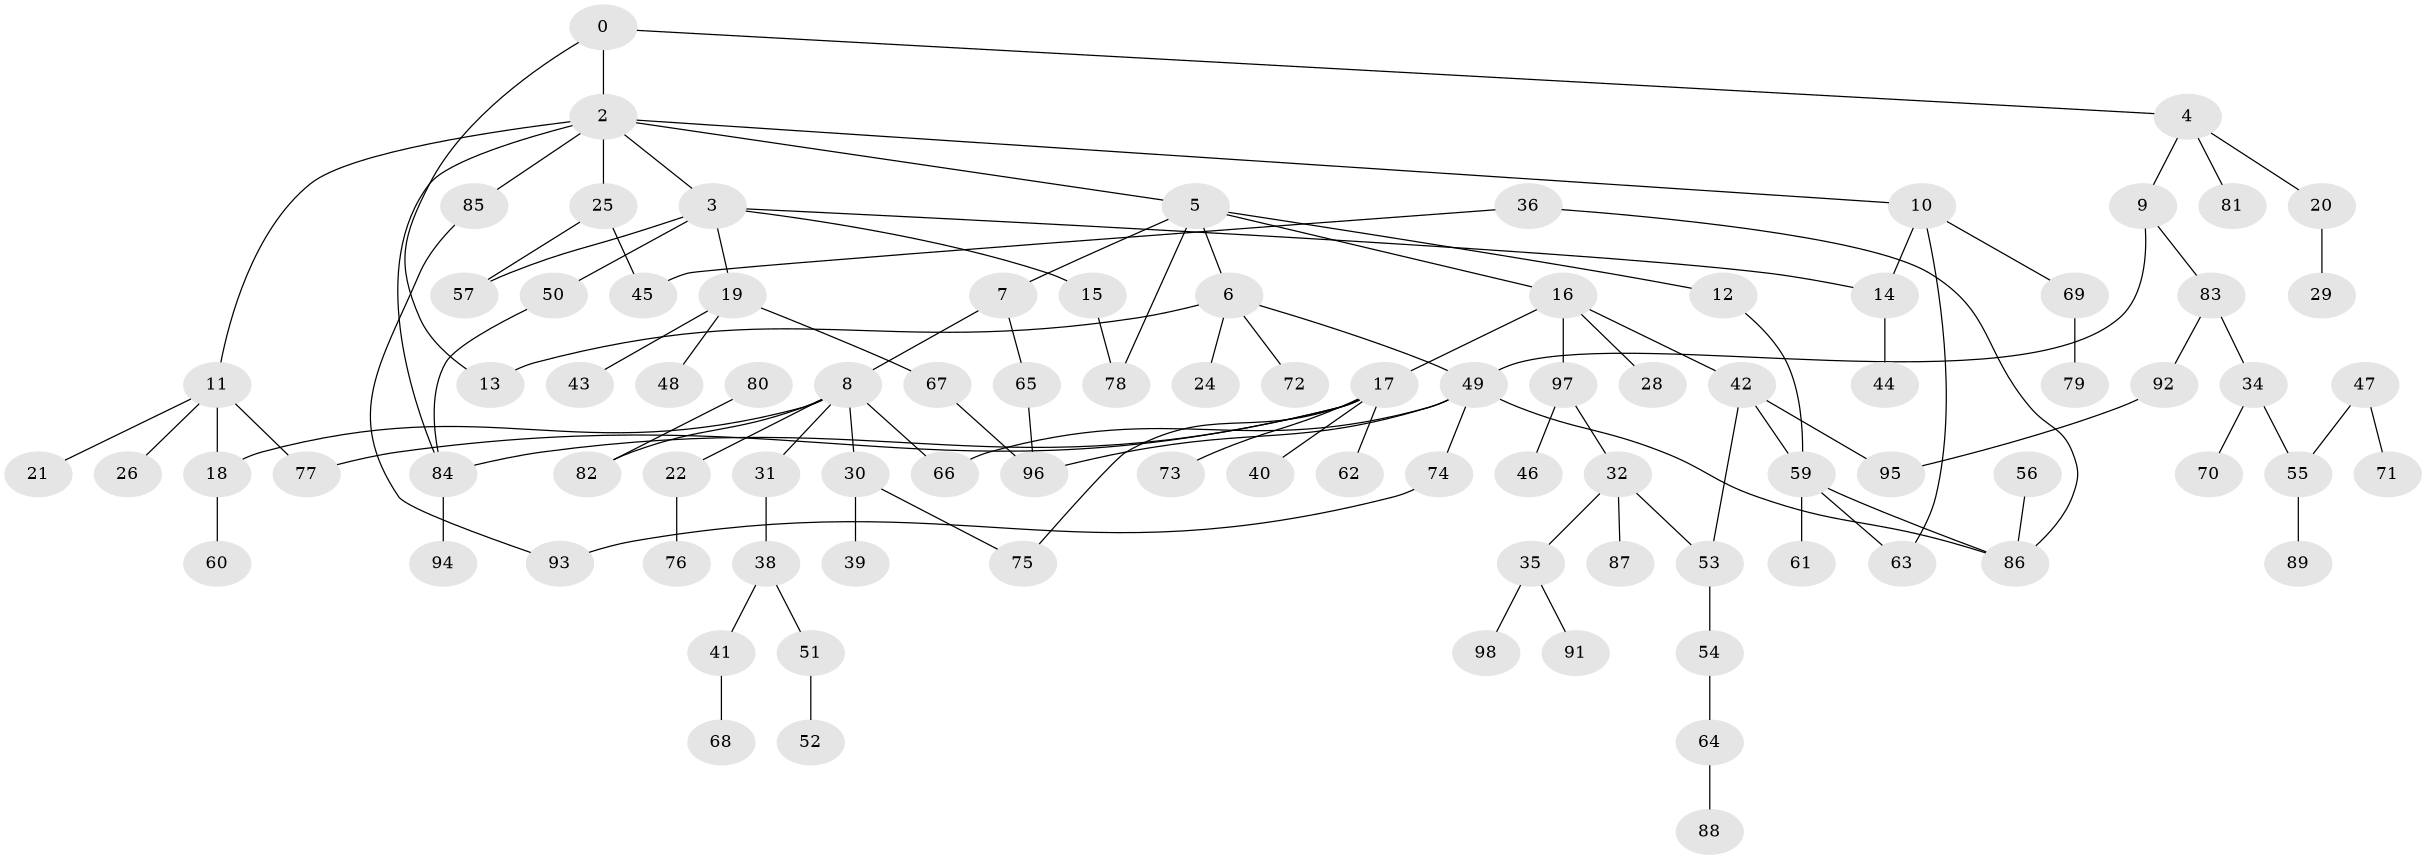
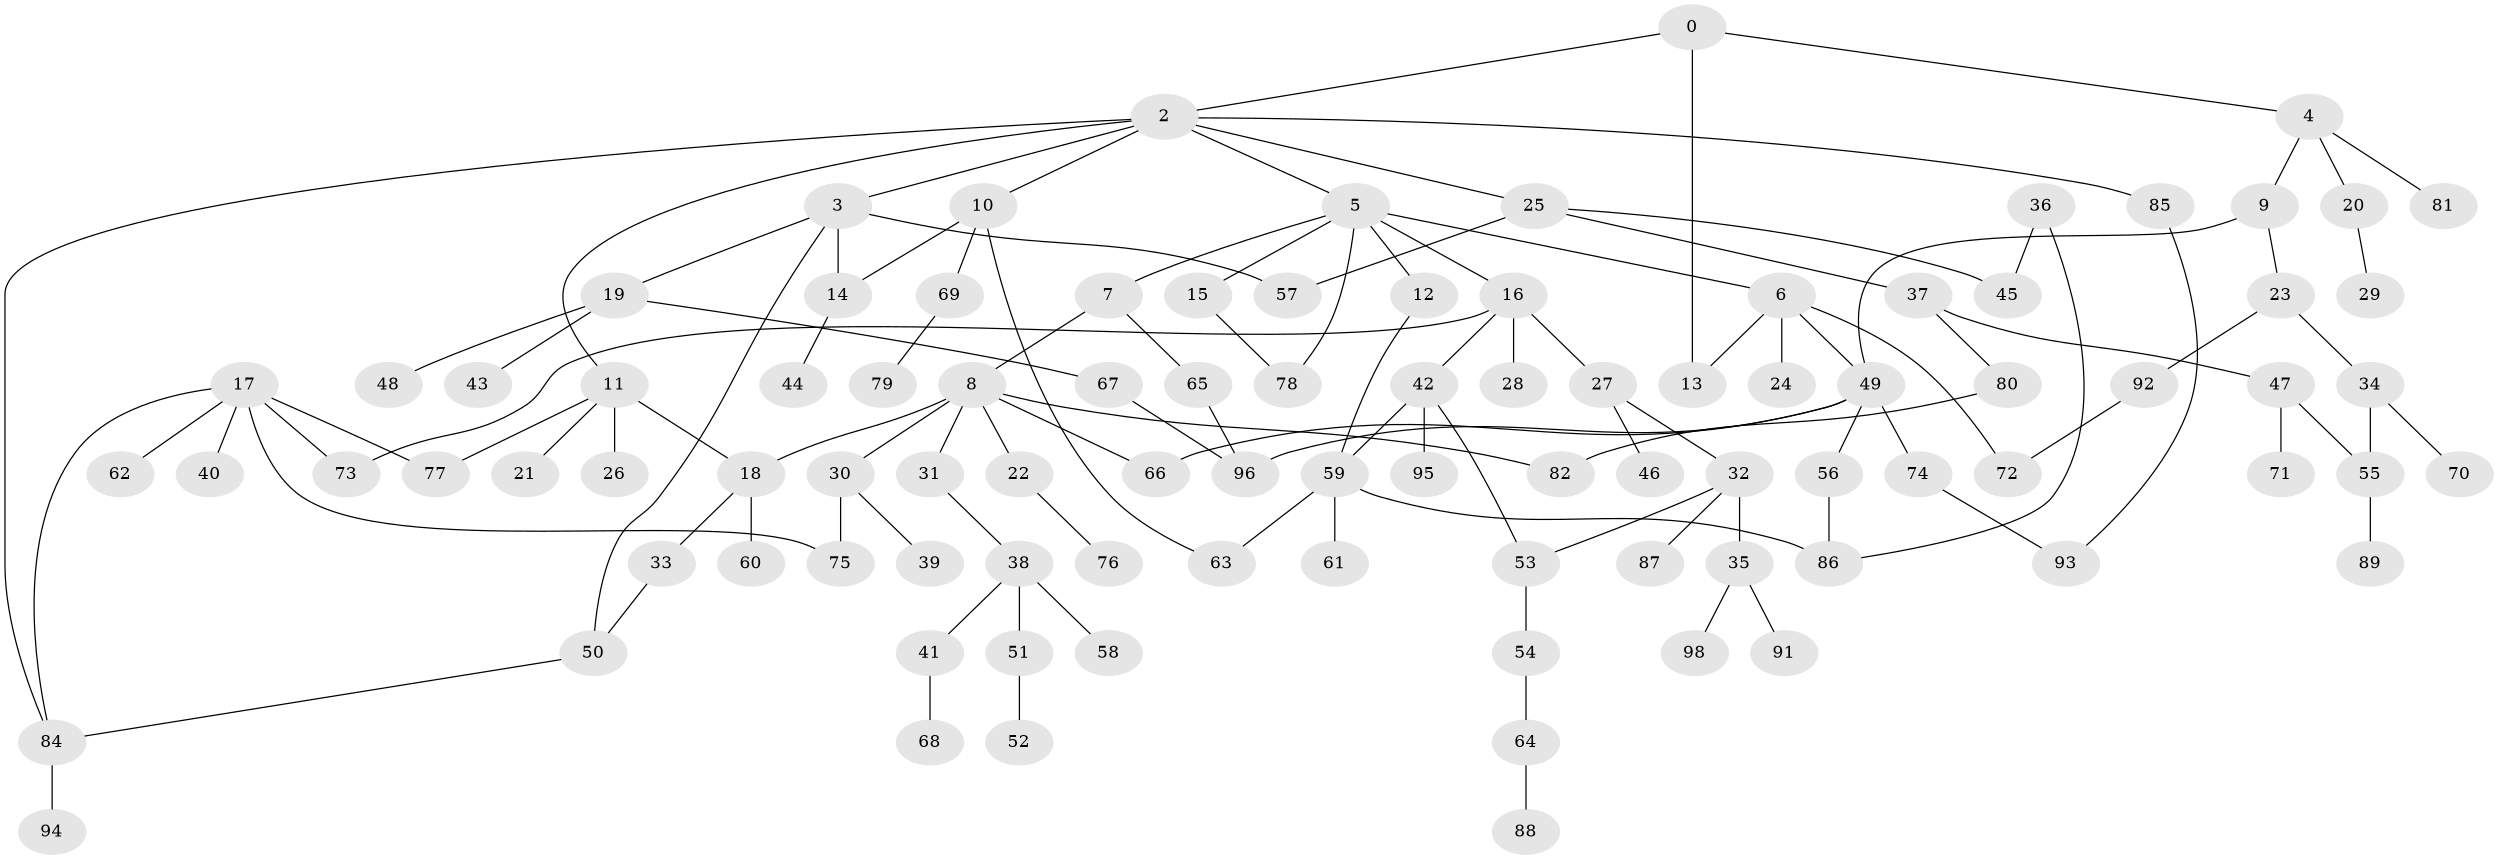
edge "3" -- "15": now "5" -- "15"
node "37": added
node "83": label "83" -> "23"
edge "16" -- "17": now "16" -- "73"
node "97": label "97" -> "27"
edge "92" -- "95": now "92" -- "72"
edge "49" -- "86": now "49" -- "56"
node "33": added
node "58": added
